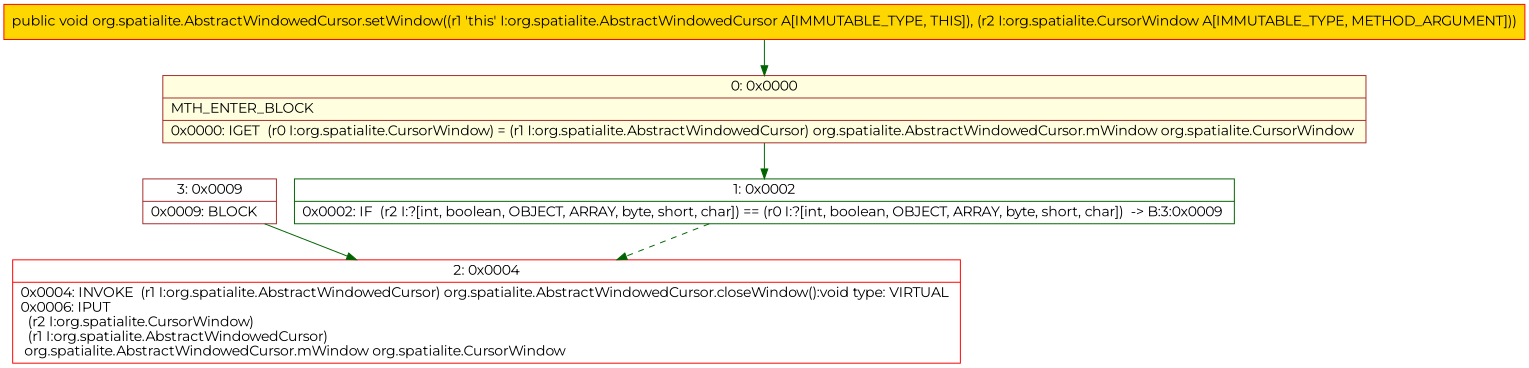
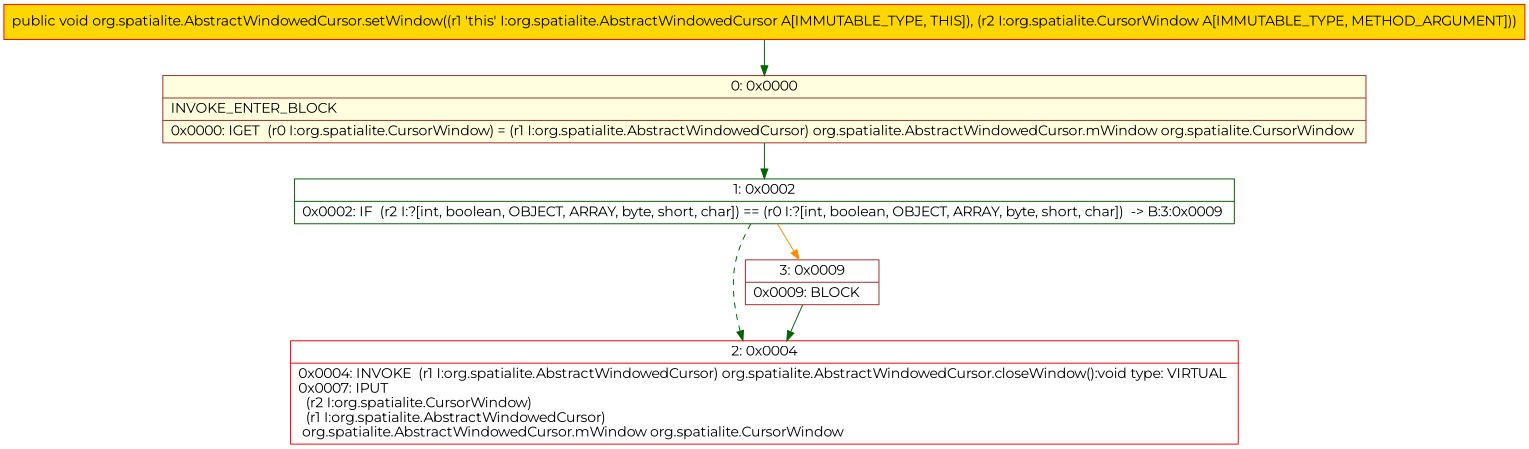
node "0: 0x0000": text "MTH_ENTER_BLOCK" -> "INVOKE_ENTER_BLOCK"
edge "1: 0x0002" -> "3: 0x0009": added
node "2: 0x0004": text "0x0006: IPUT" -> "0x0007: IPUT"
